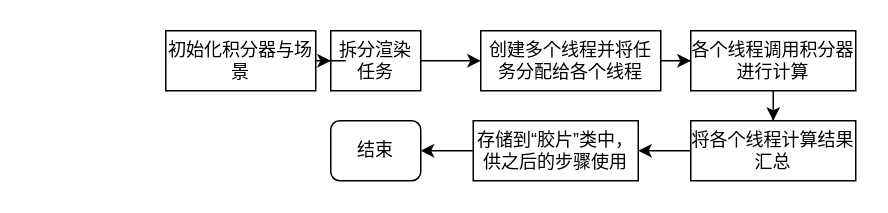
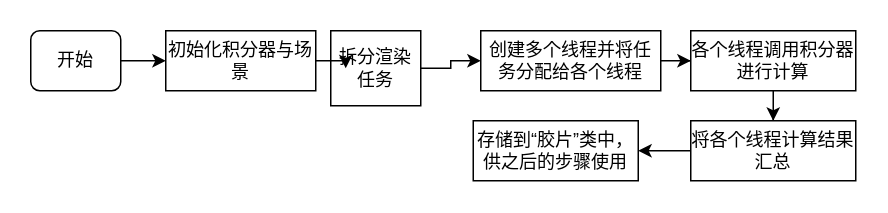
node "开始": added
edge "开始" -> "初始化积分器与场景": added
node "拆分渲染任务": size 90x60 -> 90x75
node "结束": removed
edge "存储到“胶片”类中，供之后的步骤使用" -> "结束": removed
